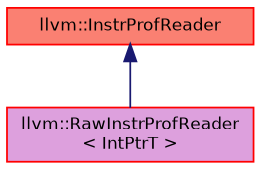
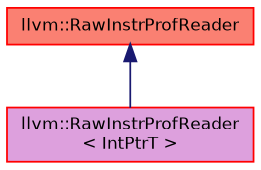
node "llvm::InstrProfReader": label "llvm::InstrProfReader" -> "llvm::RawInstrProfReader"
